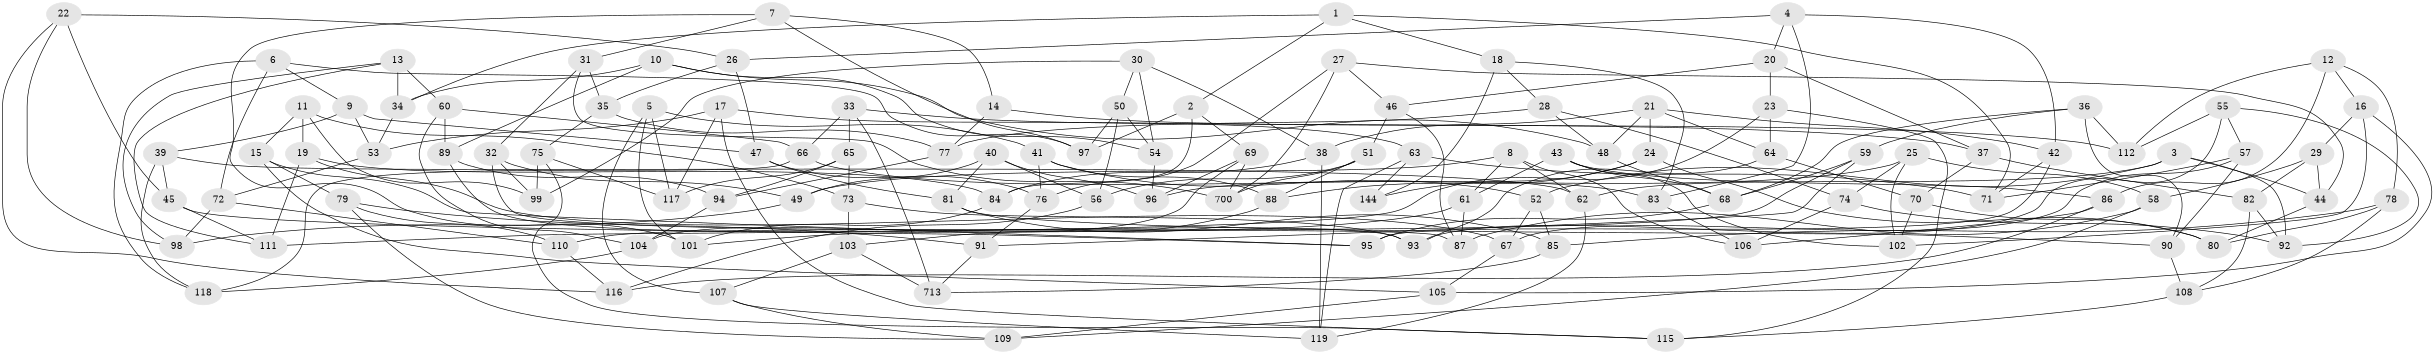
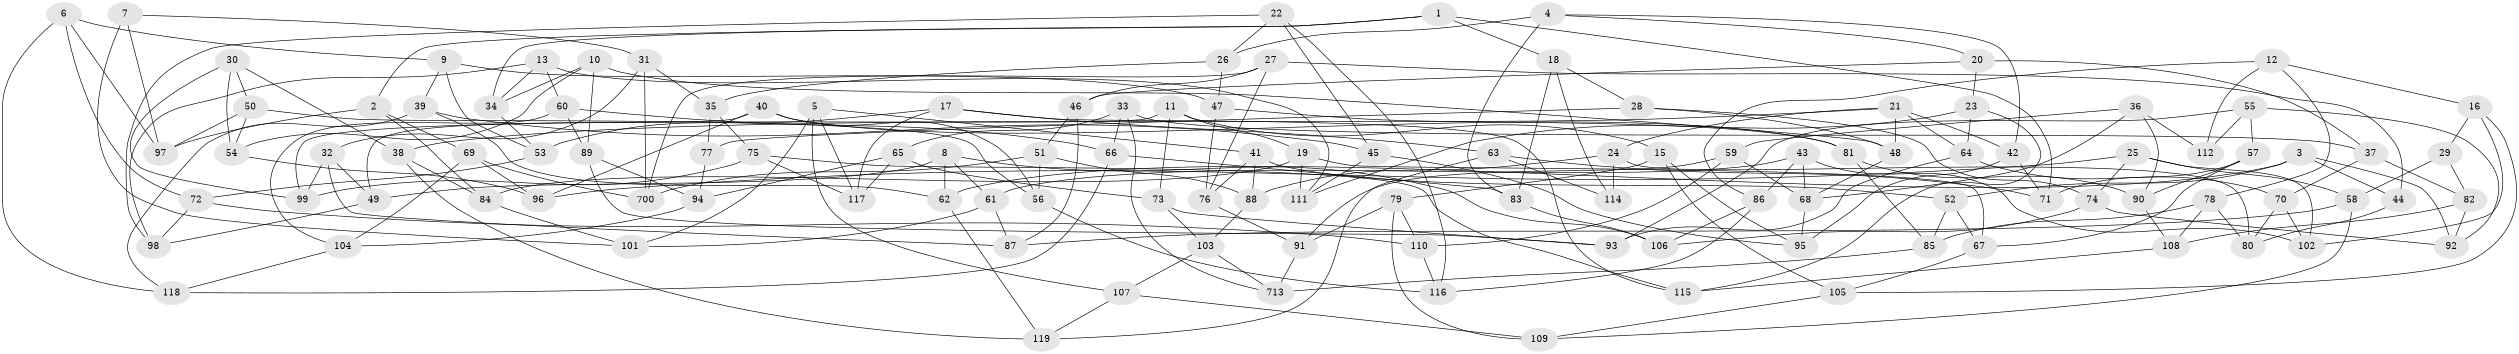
node "14": removed
edge "29" -- "44": removed
node "144": label "144" -> "114"
